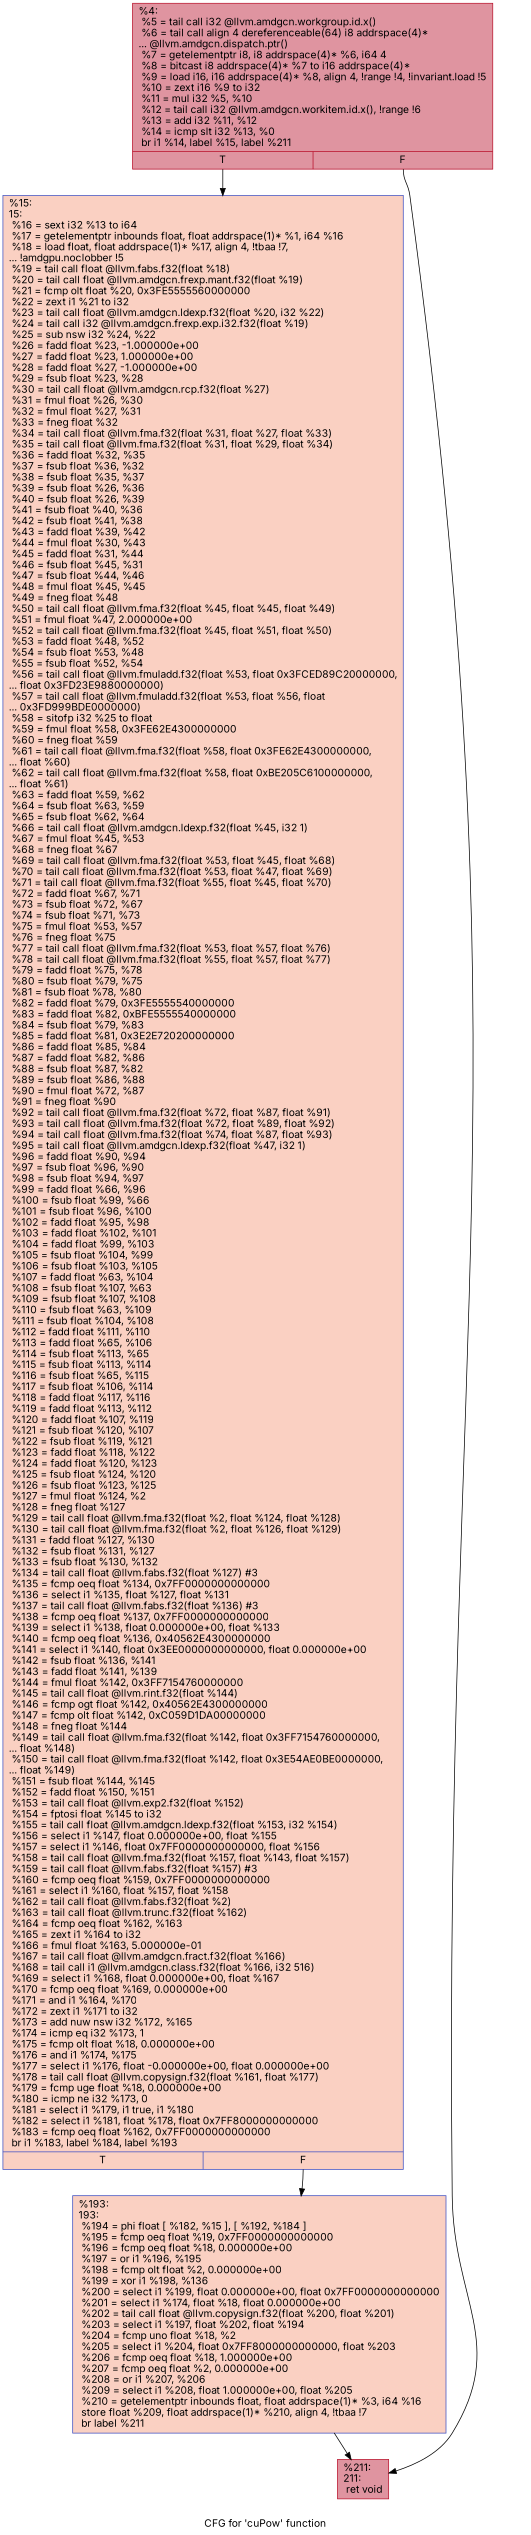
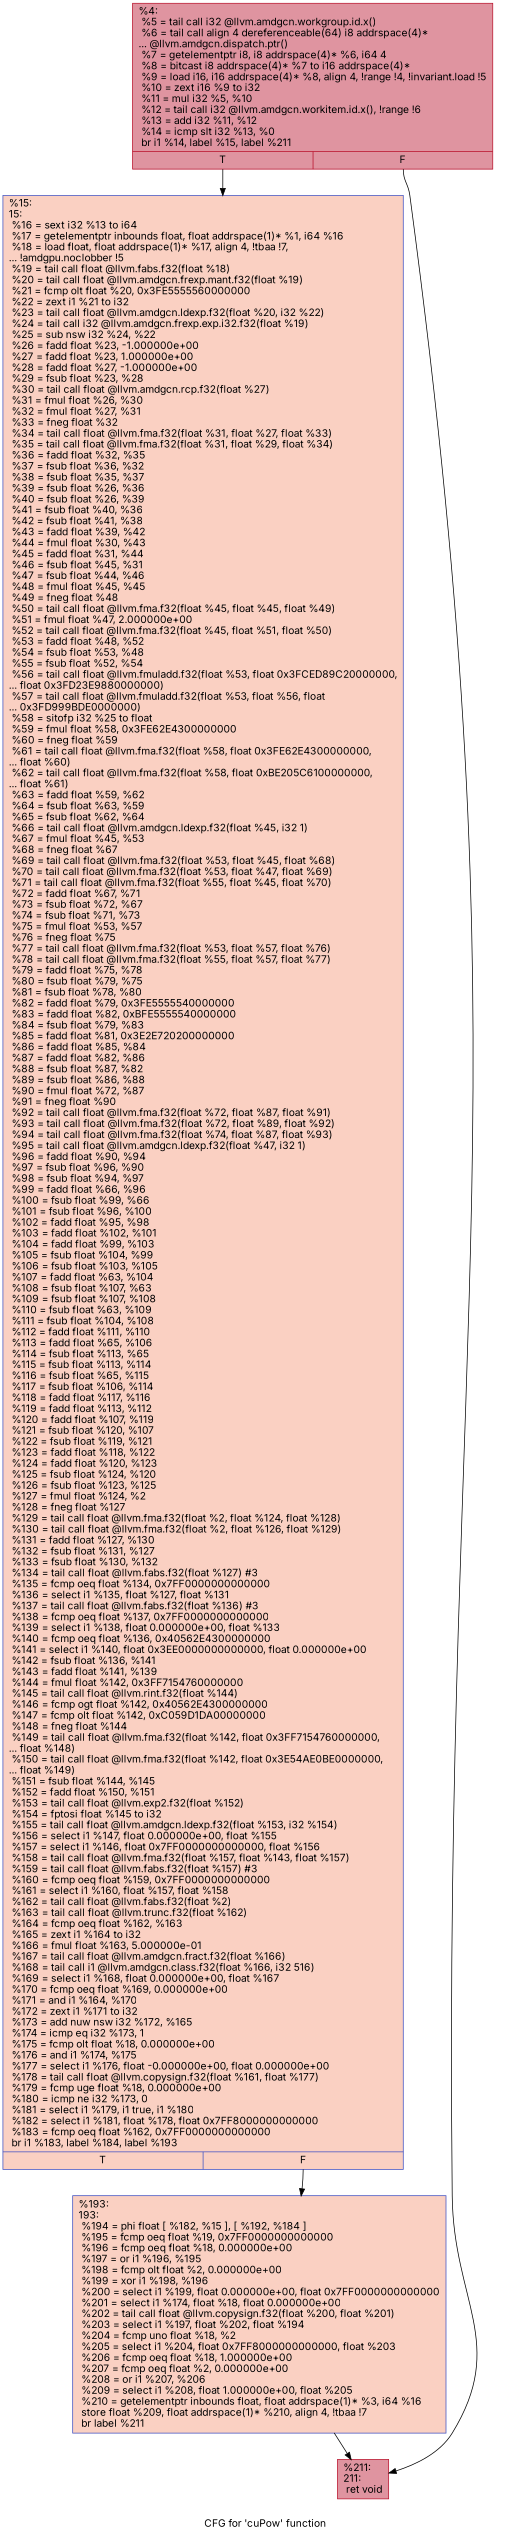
node "%193:": text "%199 = xor i1 %198, %136" -> "%199 = xor i1 %198, %196"
